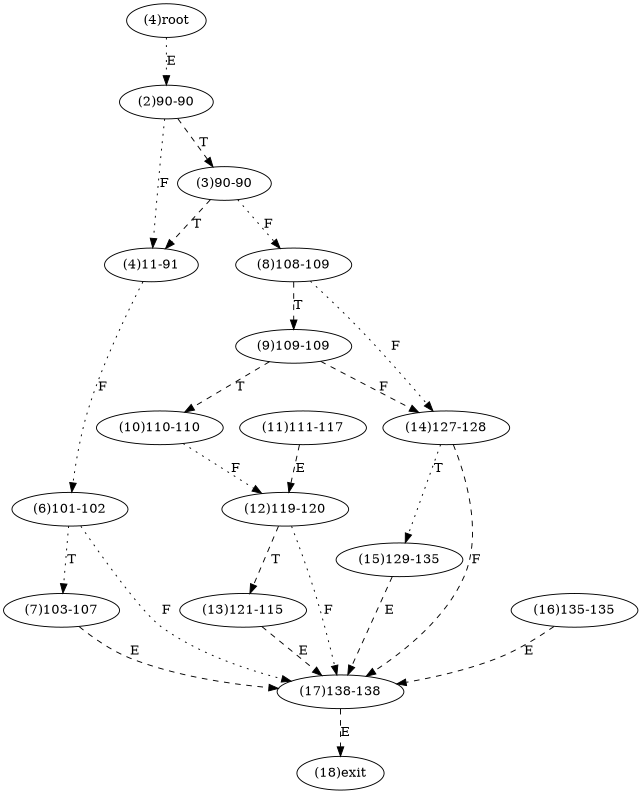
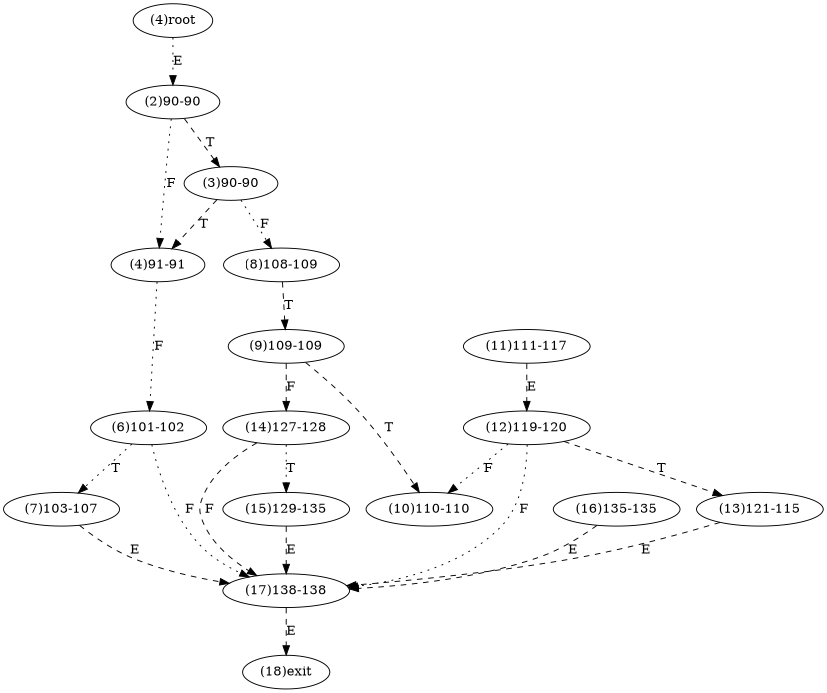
node "(4)11-91": label "(4)11-91" -> "(4)91-91"
edge "(8)108-109" -> "(14)127-128": removed, label "F"
edge "(10)110-110" -> "(12)119-120": reversed
